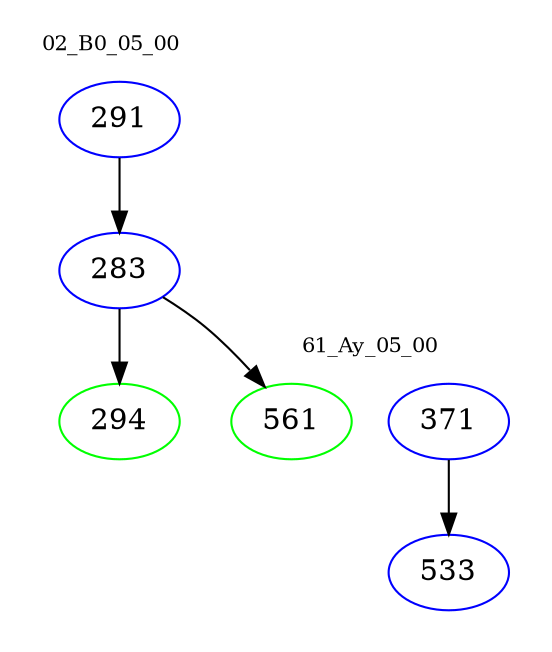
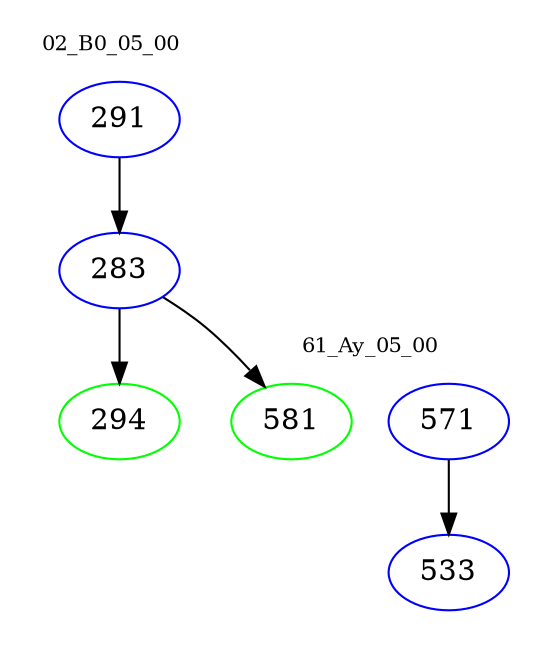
node "561": label "561" -> "581"
node "371": label "371" -> "571"
